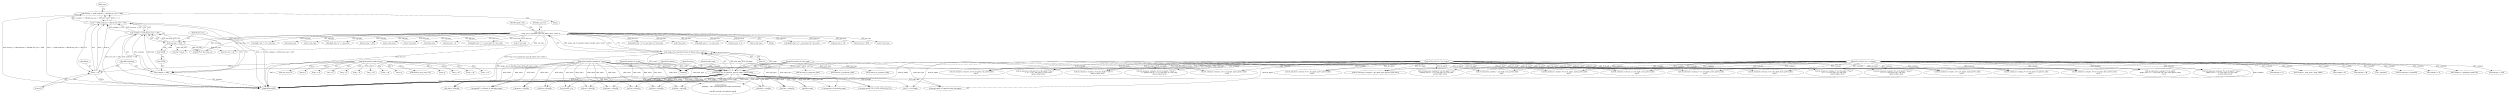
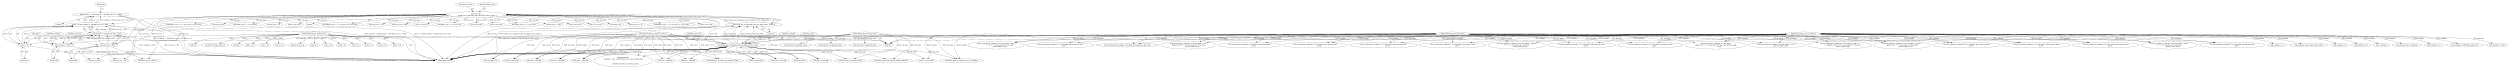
edge "(Literal,255)" -> "(Literal,256)": now "(Call,rowbytes == 256)" -> "(Literal,256)"
node "(MethodParameterIn,int small)": removed
node "(Call,alpha = colors[2])": removed
